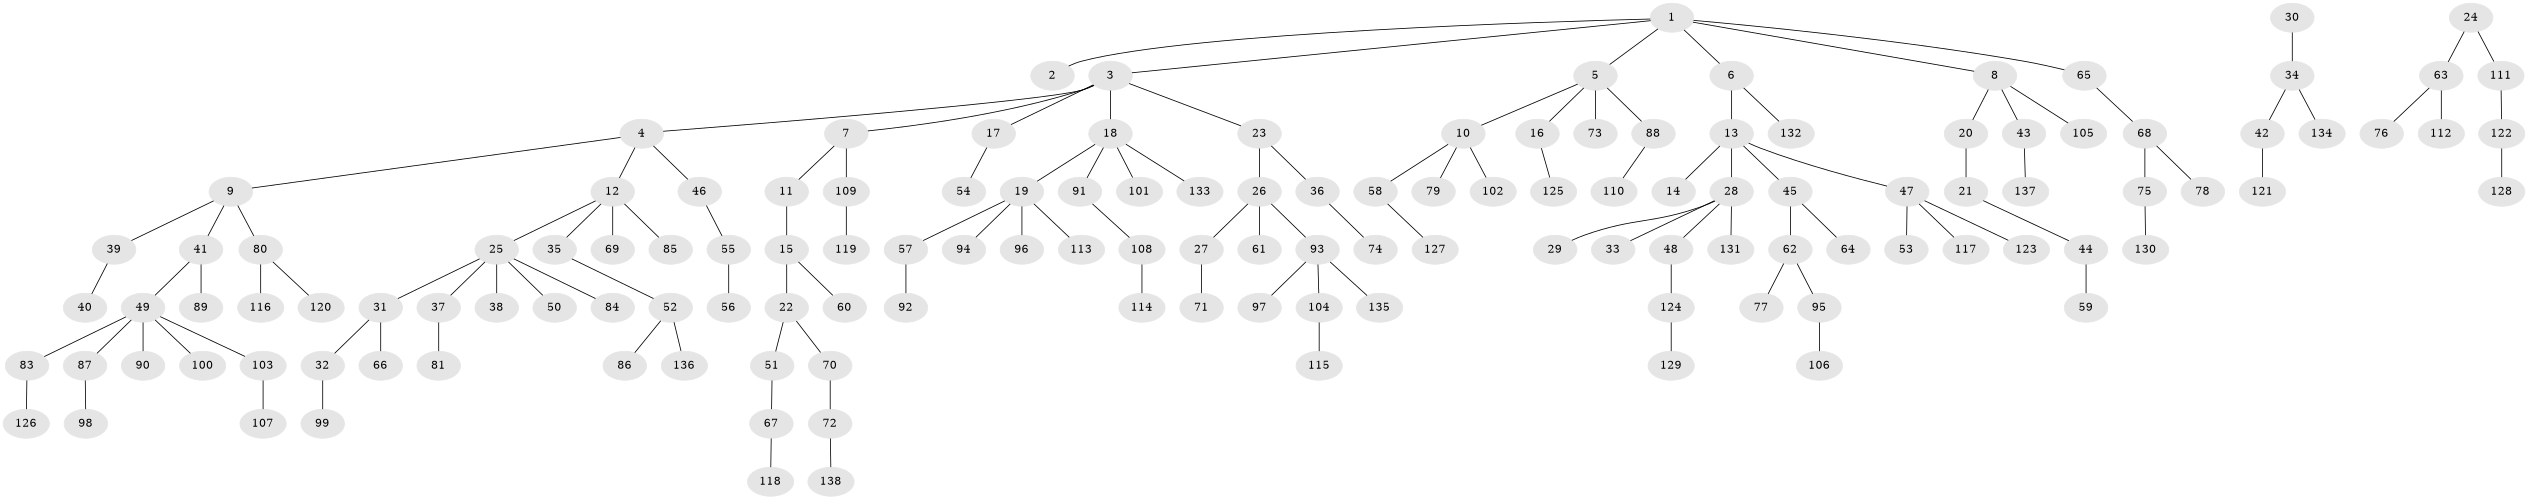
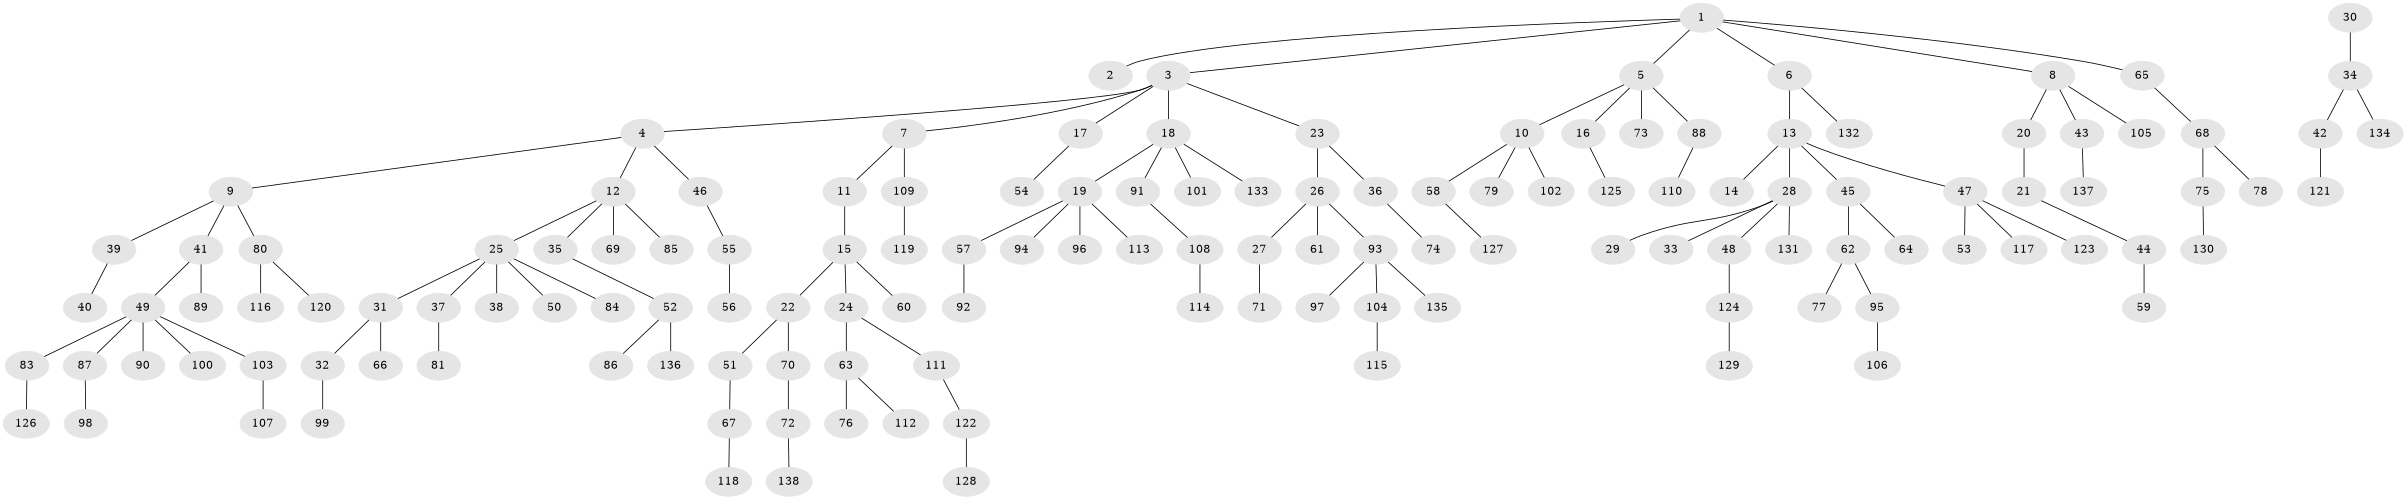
edge "15" -- "24": added
